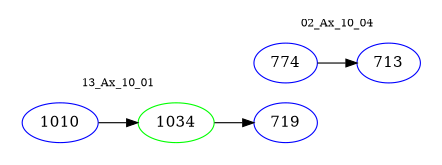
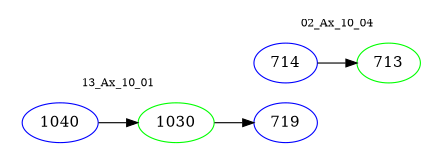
node "774": label "774" -> "714"
node "713": color blue -> green
node "1010": label "1010" -> "1040"
node "1034": label "1034" -> "1030"
